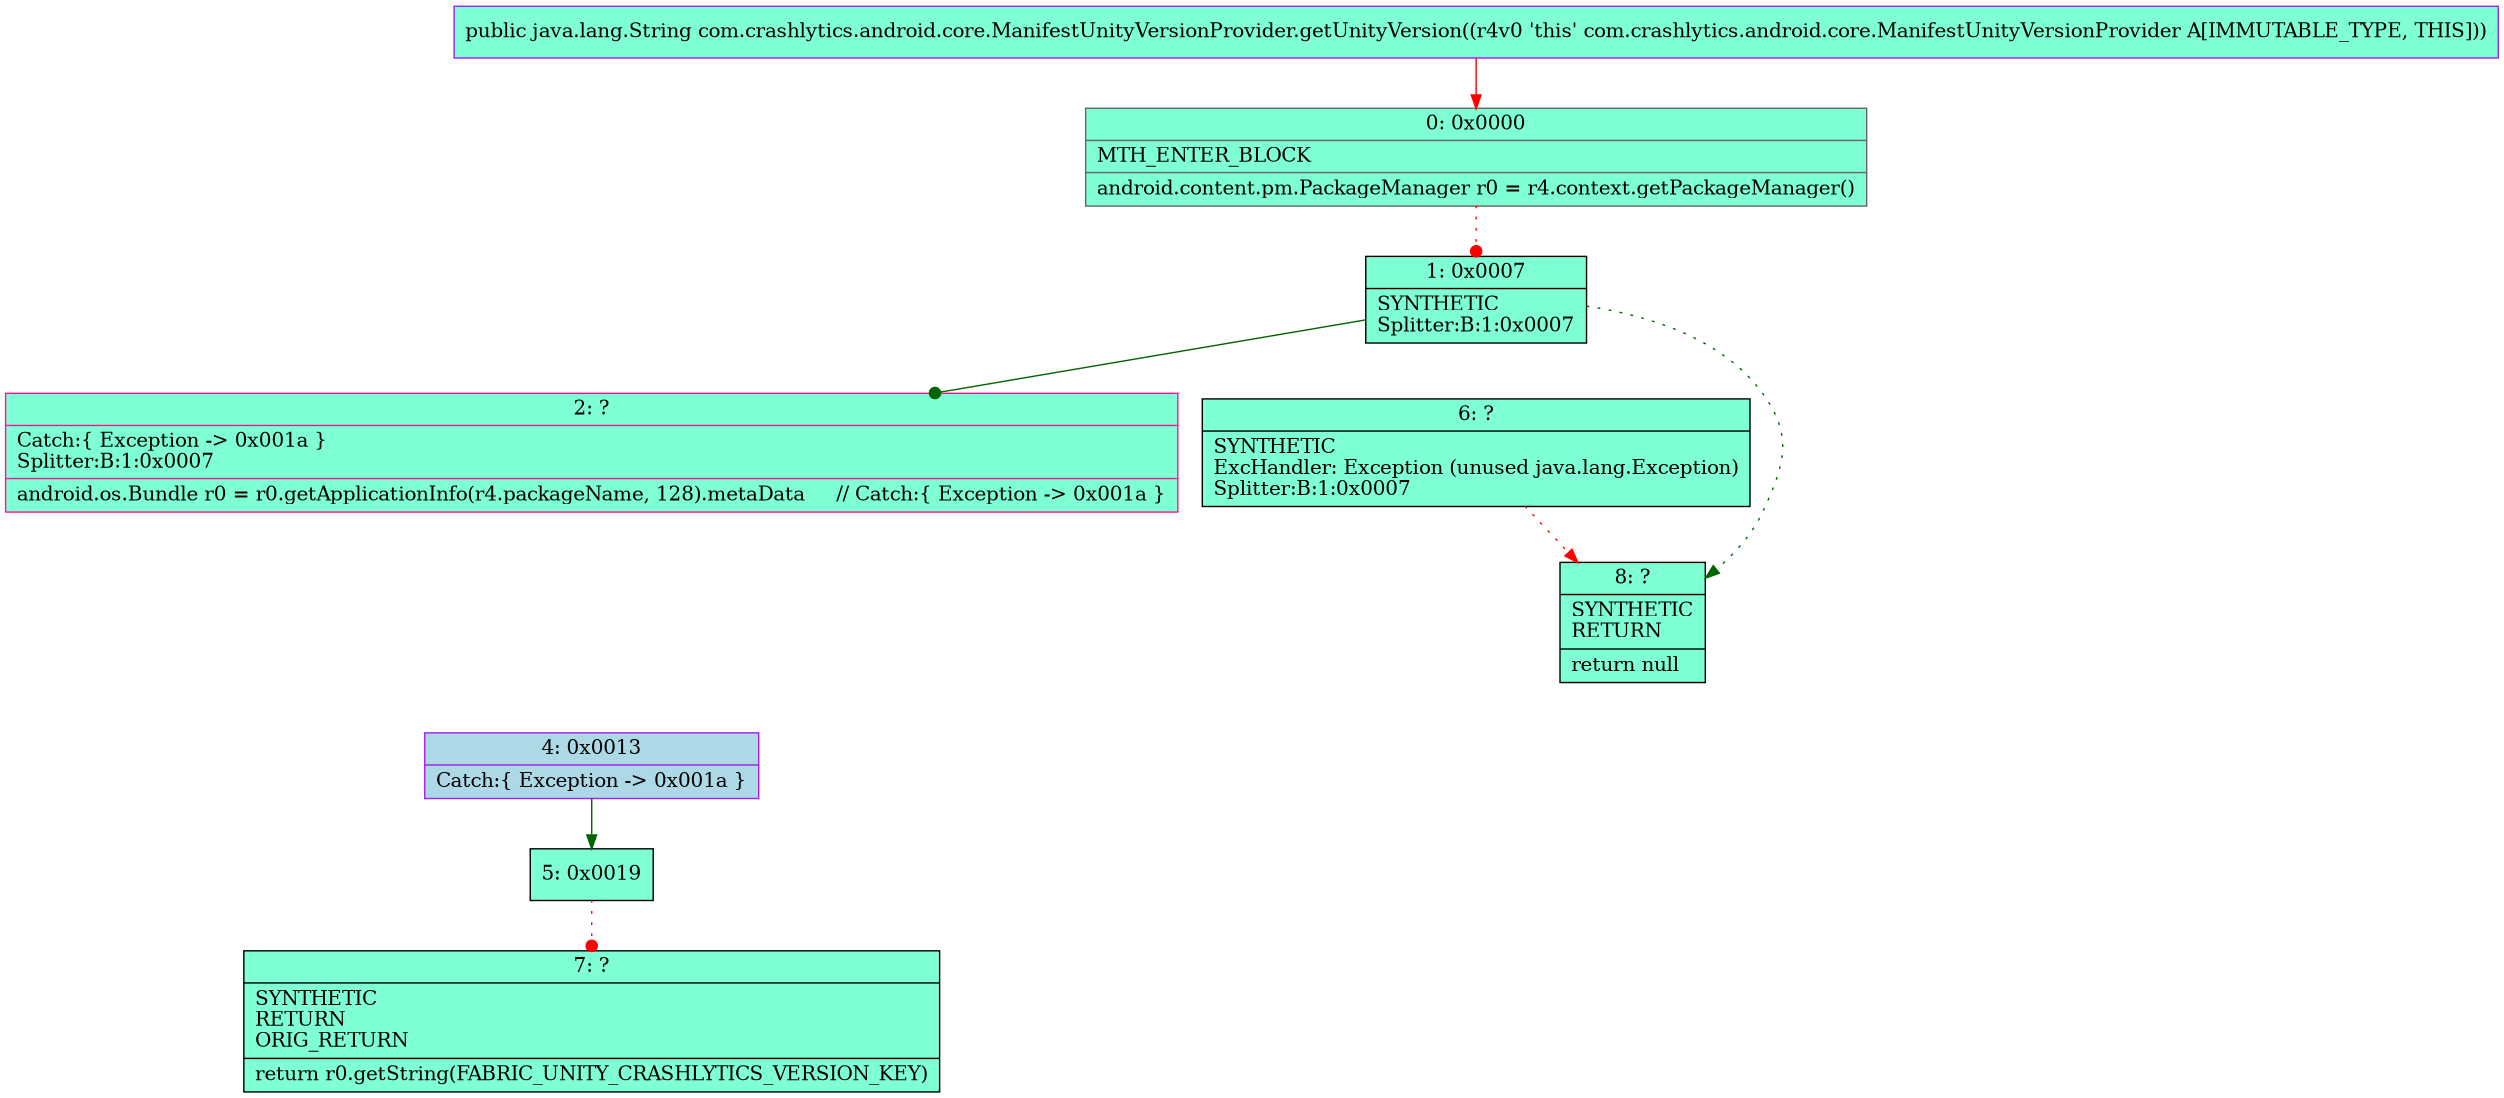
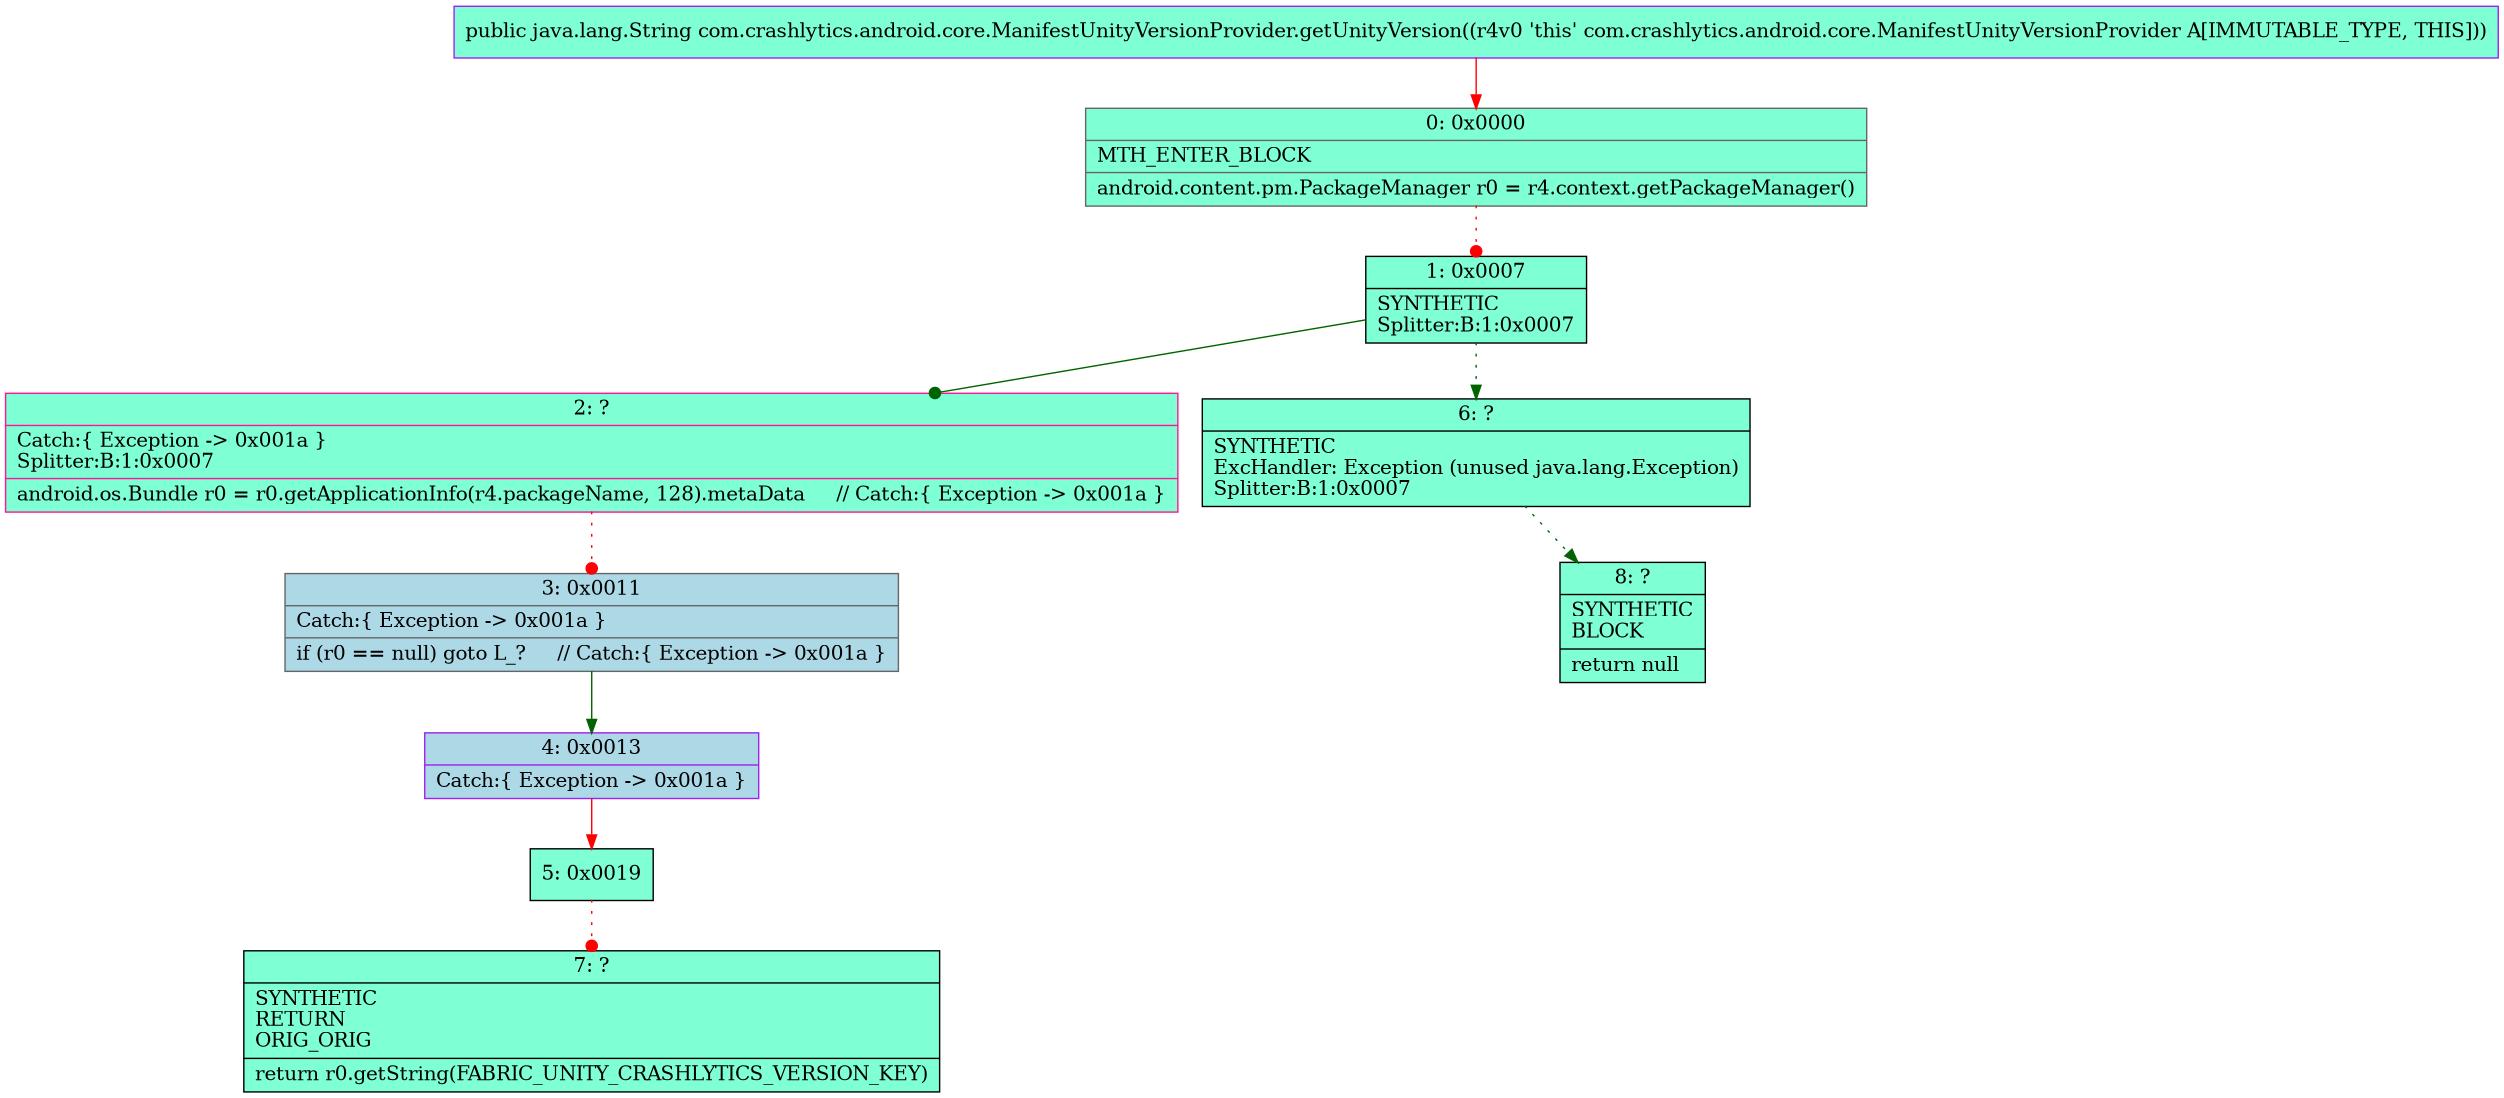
edge "1: 0x0007" -> "8: ?": now "1: 0x0007" -> "6: ?"
edge "6: ?" -> "8: ?": color red -> darkgreen
node "3: 0x0011": added
node "8: ?": text "RETURN" -> "BLOCK"
edge "4: 0x0013" -> "5: 0x0019": color darkgreen -> red
node "7: ?": text "ORIG_RETURN" -> "ORIG_ORIG"
